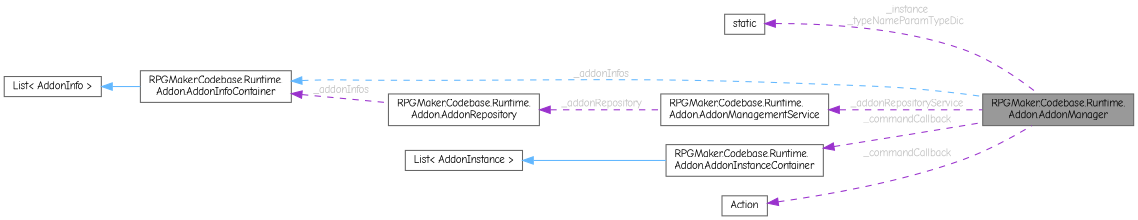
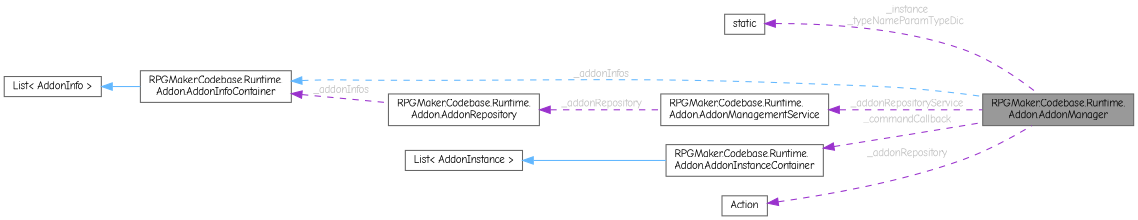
edge "RPGMaker.Codebase.Runtime. Addon.AddonManager" -> "Action": label " _commandCallback" -> " _addonRepository"
